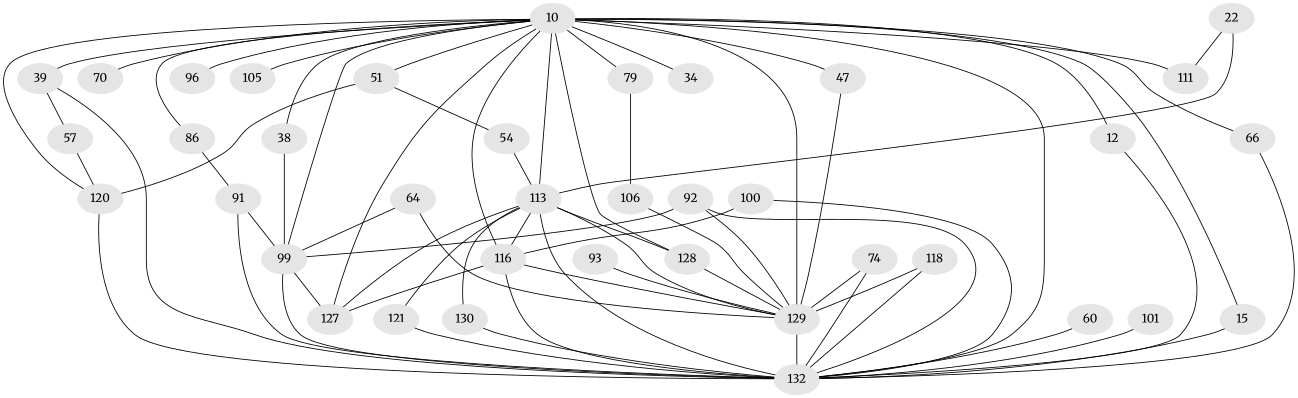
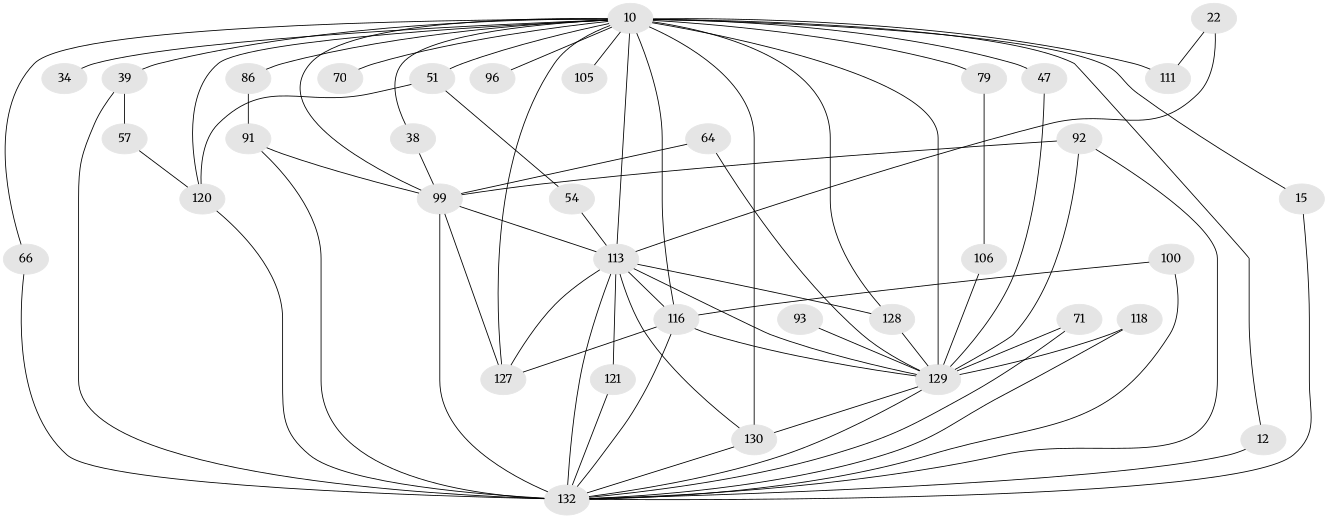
edge "10" -- "132": now "10" -- "130"
edge "99" -- "113": added
node "74": label "74" -> "71"
node "60": removed
node "101": removed
edge "129" -- "130": added
